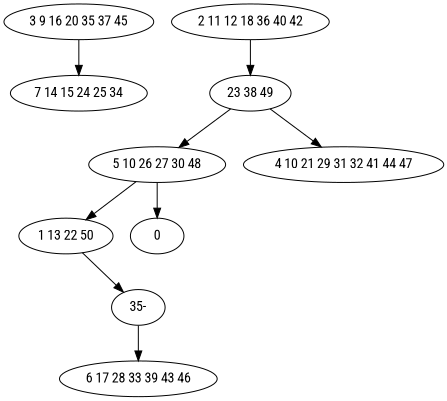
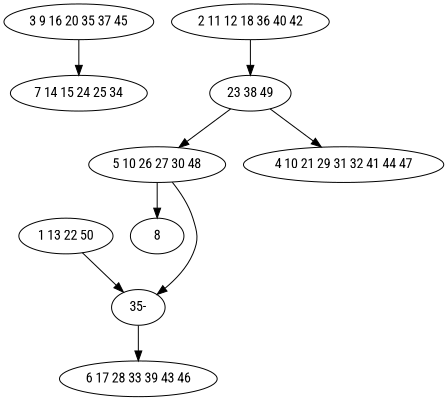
edge "5 10 26 27 30 48" -> "1 13 22 50": now "5 10 26 27 30 48" -> "35-"
node "0": label "0" -> "8"
